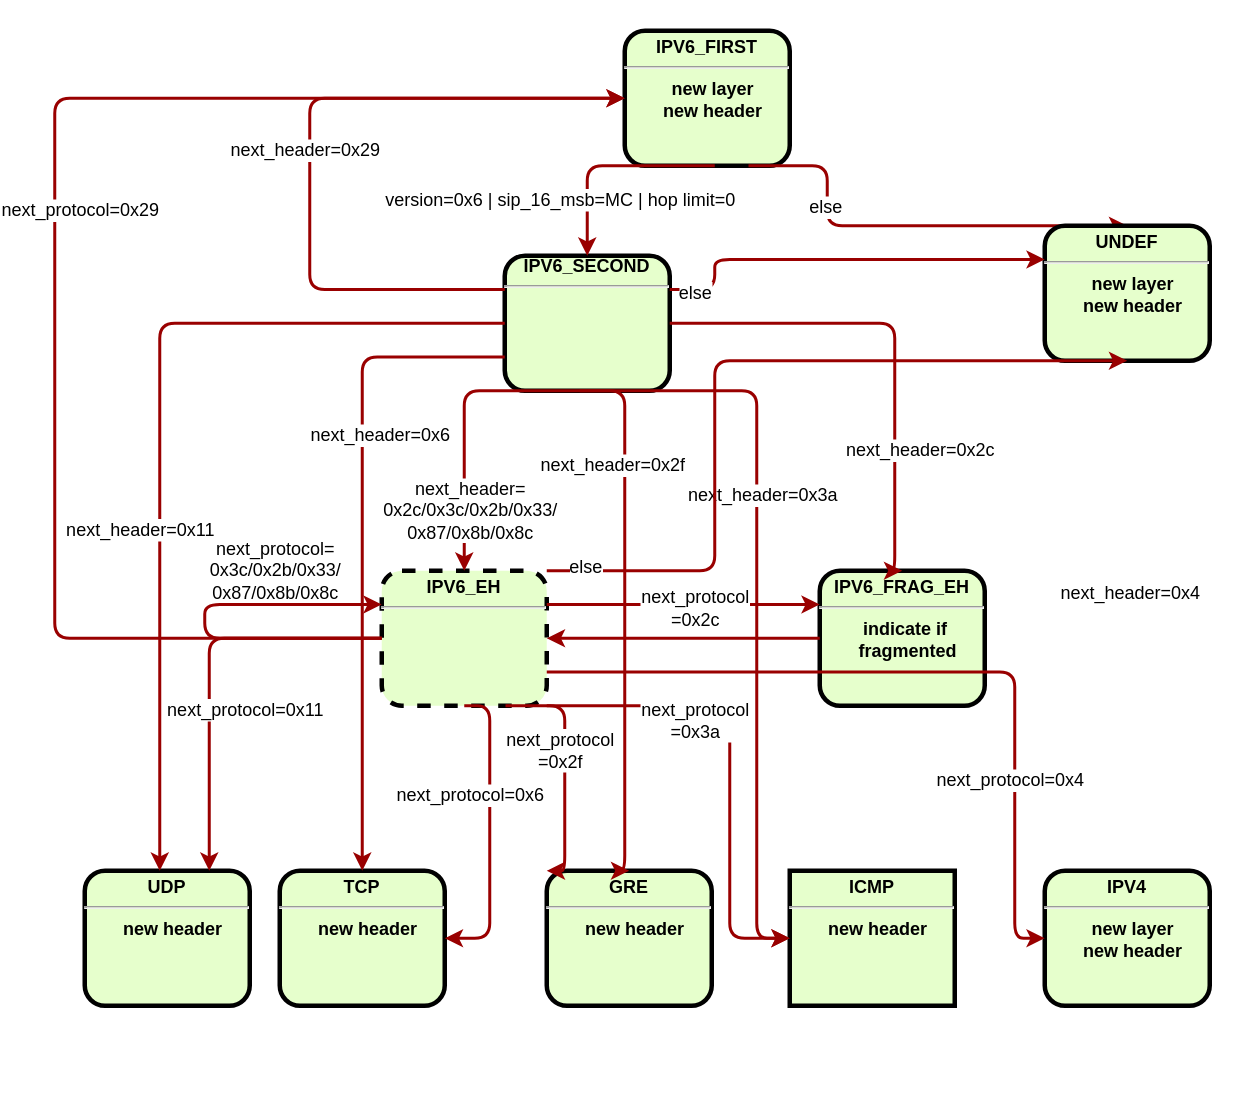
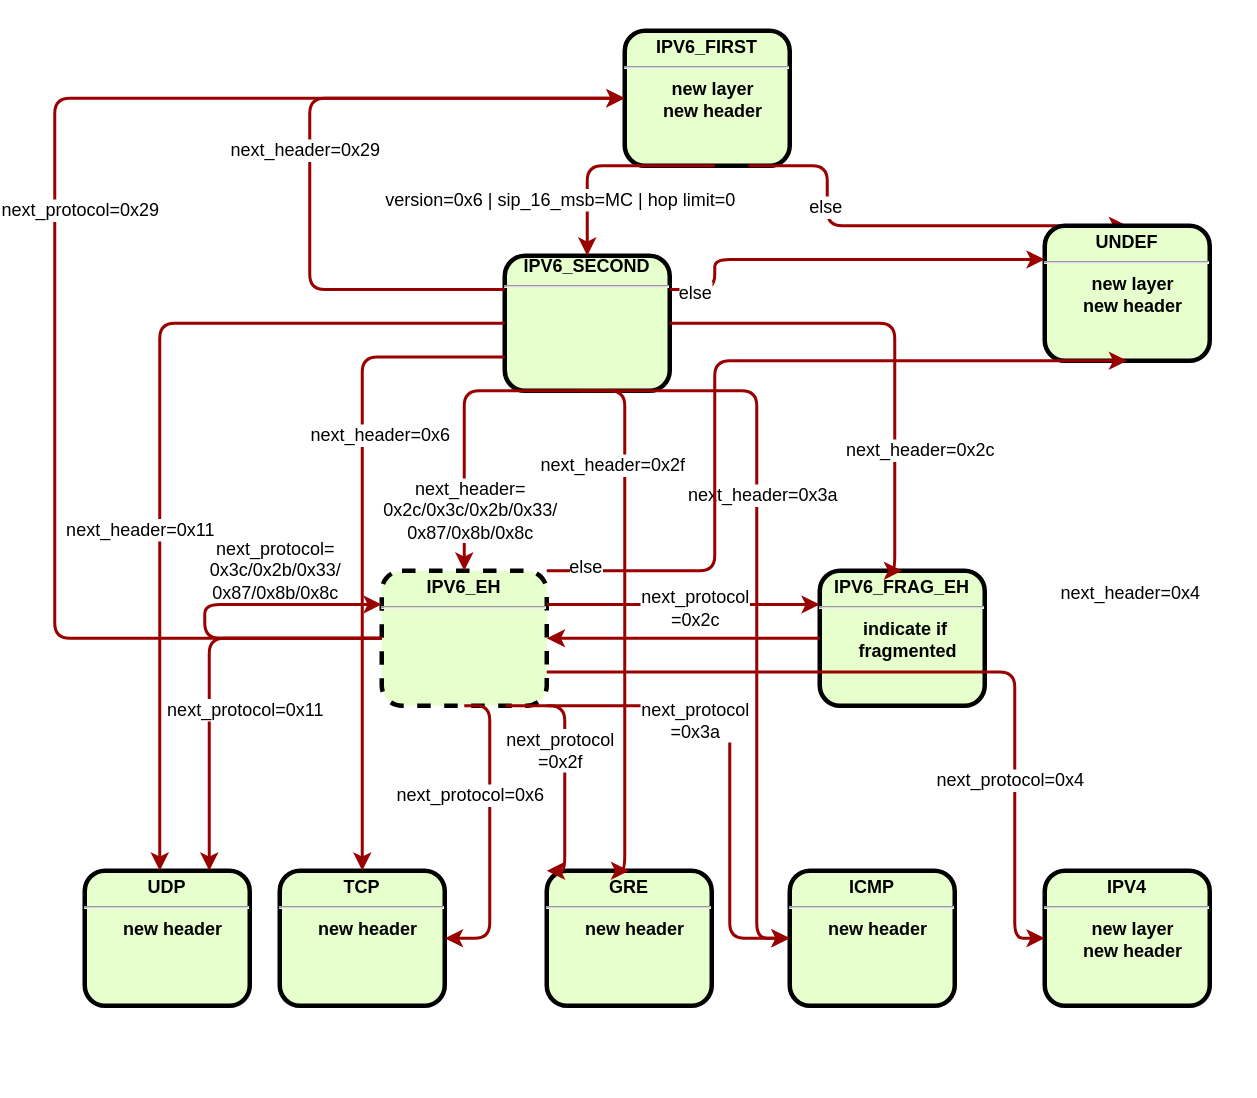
node "ICMP new header": shape rectangle -> rounded rectangle
